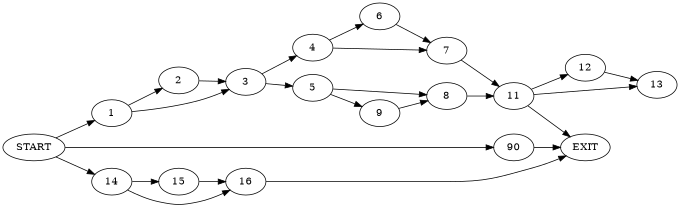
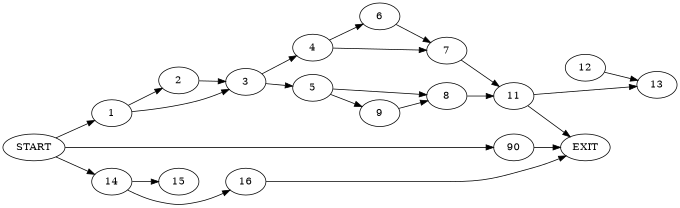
edge "11" -> "12": removed
edge "15" -> "16": removed
